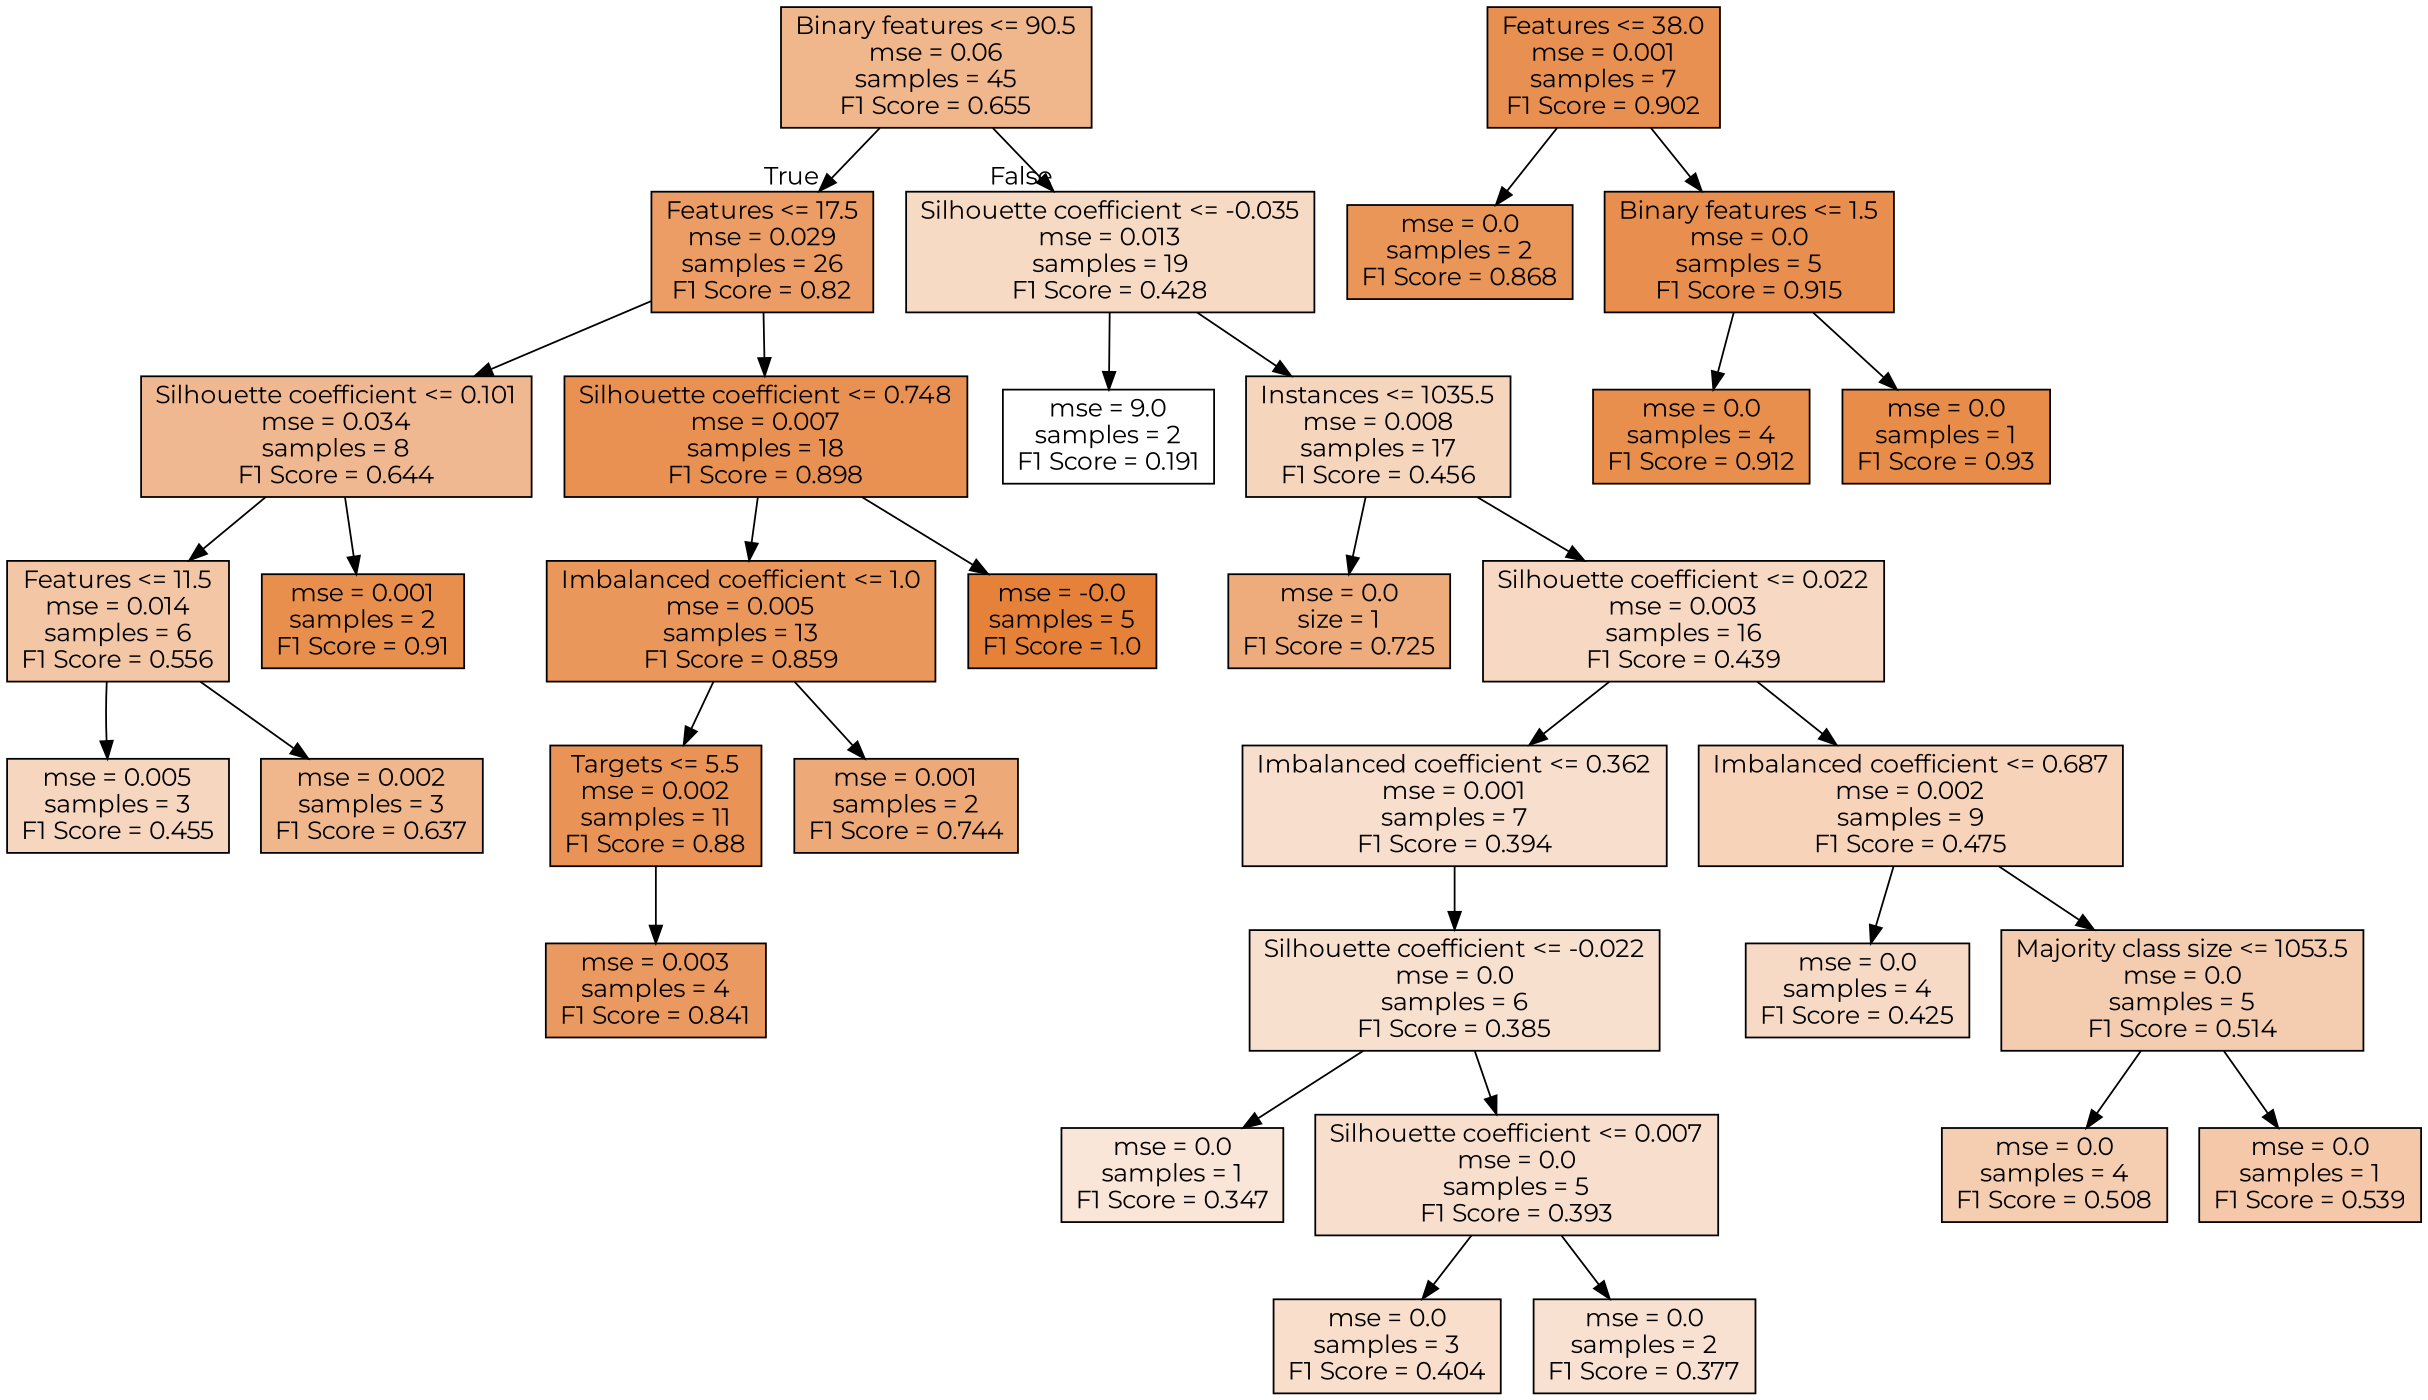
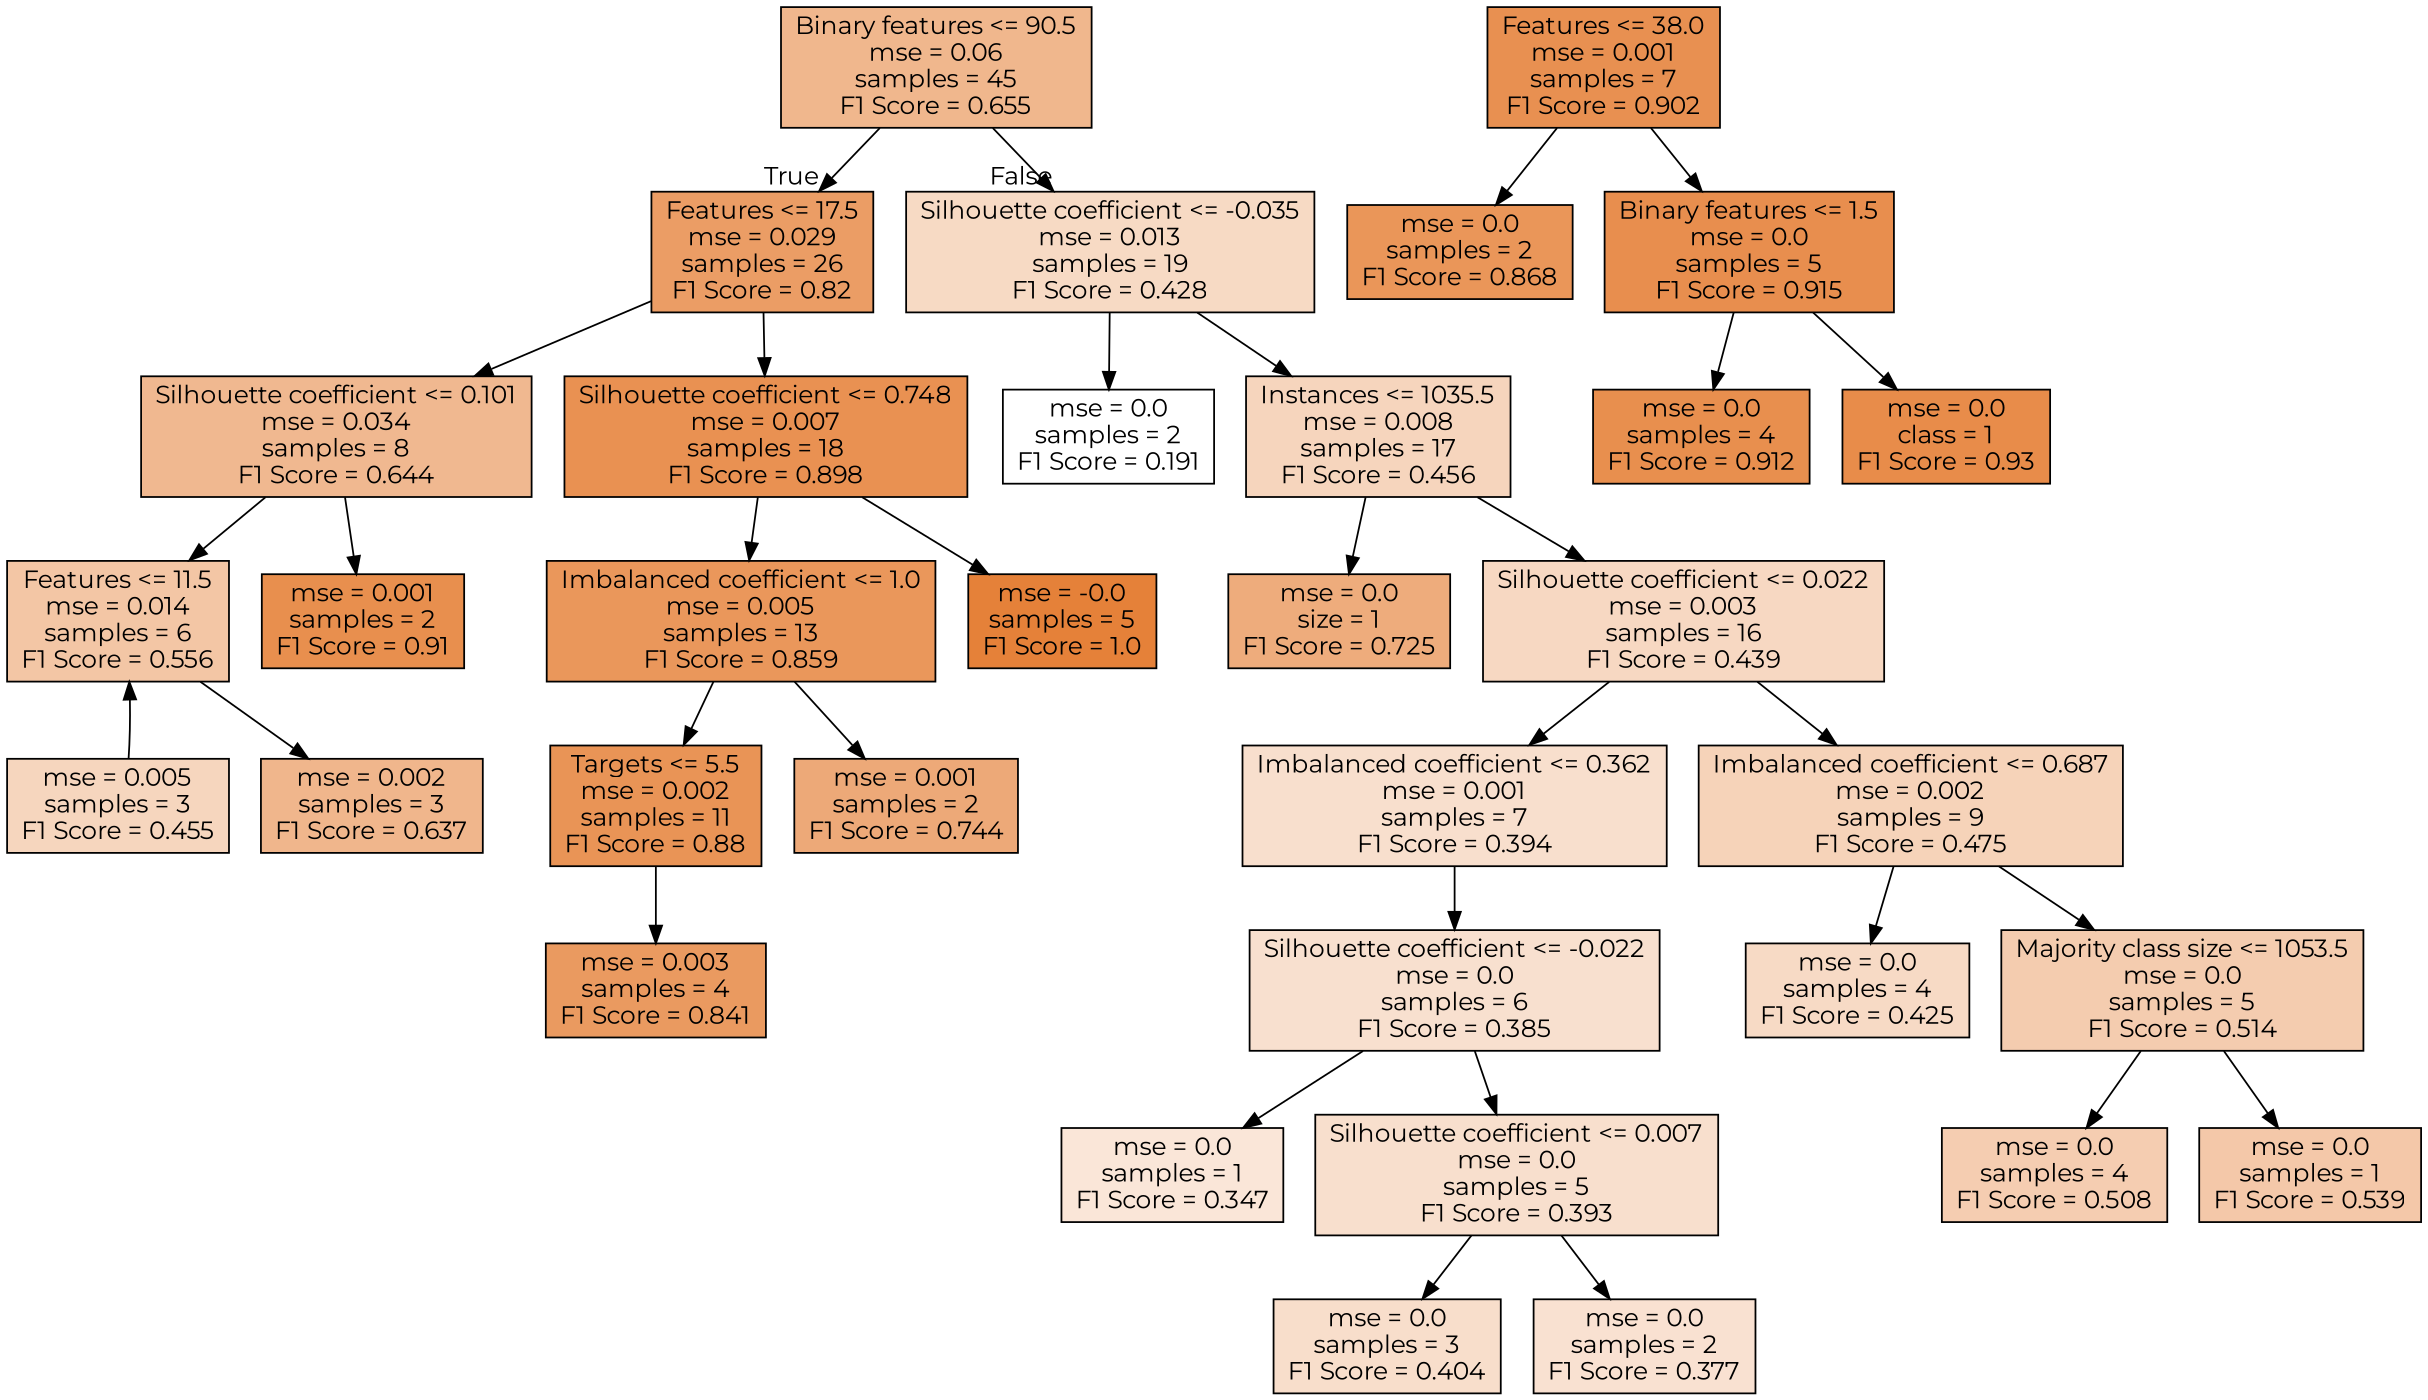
node "mse = 9.0 samples = 2 F1 Score = 0.191": label "mse = 9.0 samples = 2 F1 Score = 0.191" -> "mse = 0.0 samples = 2 F1 Score = 0.191"
node "mse = 0.0 samples = 1 F1 Score = 0.93": label "mse = 0.0 samples = 1 F1 Score = 0.93" -> "mse = 0.0 class = 1 F1 Score = 0.93"
edge "Features <= 11.5 mse = 0.014 samples = 6 F1 Score = 0.556" -> "mse = 0.005 samples = 3 F1 Score = 0.455": reversed
